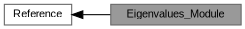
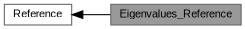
node "Eigenvalues_Module": label "Eigenvalues_Module" -> "Eigenvalues_Reference"
